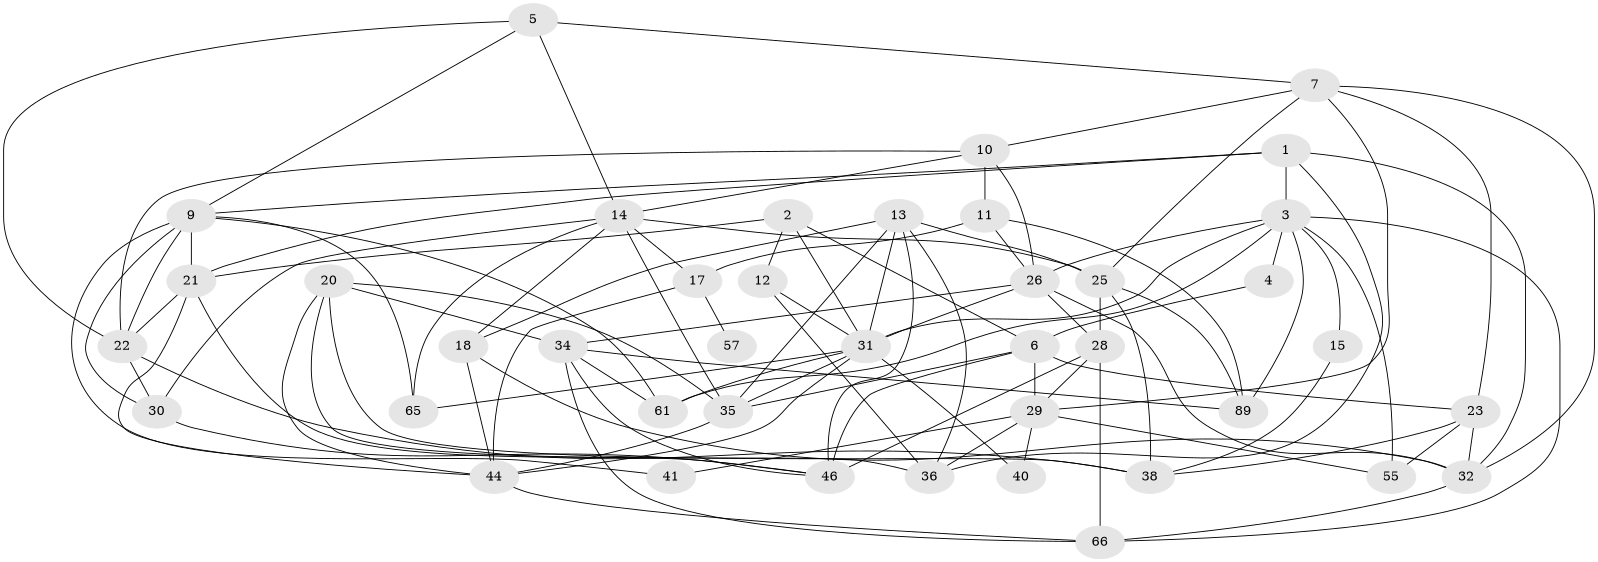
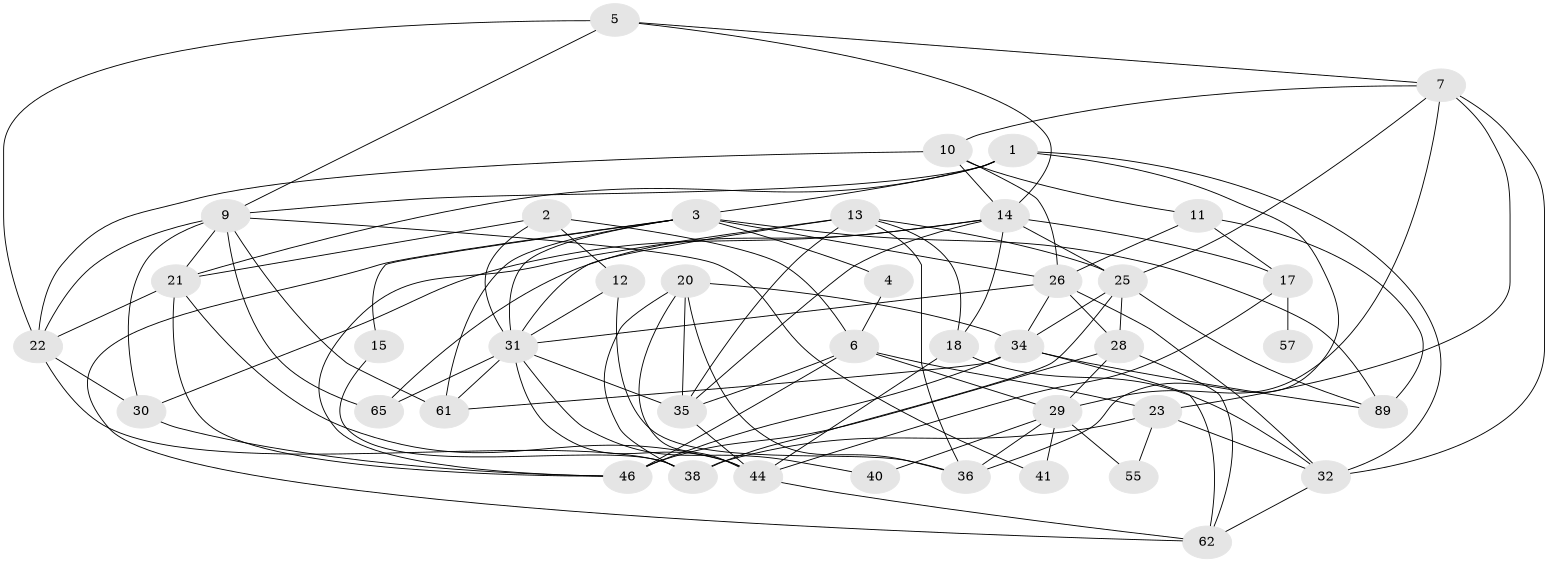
edge "25" -- "34": added
edge "3" -- "55": removed
node "66": label "66" -> "62"
